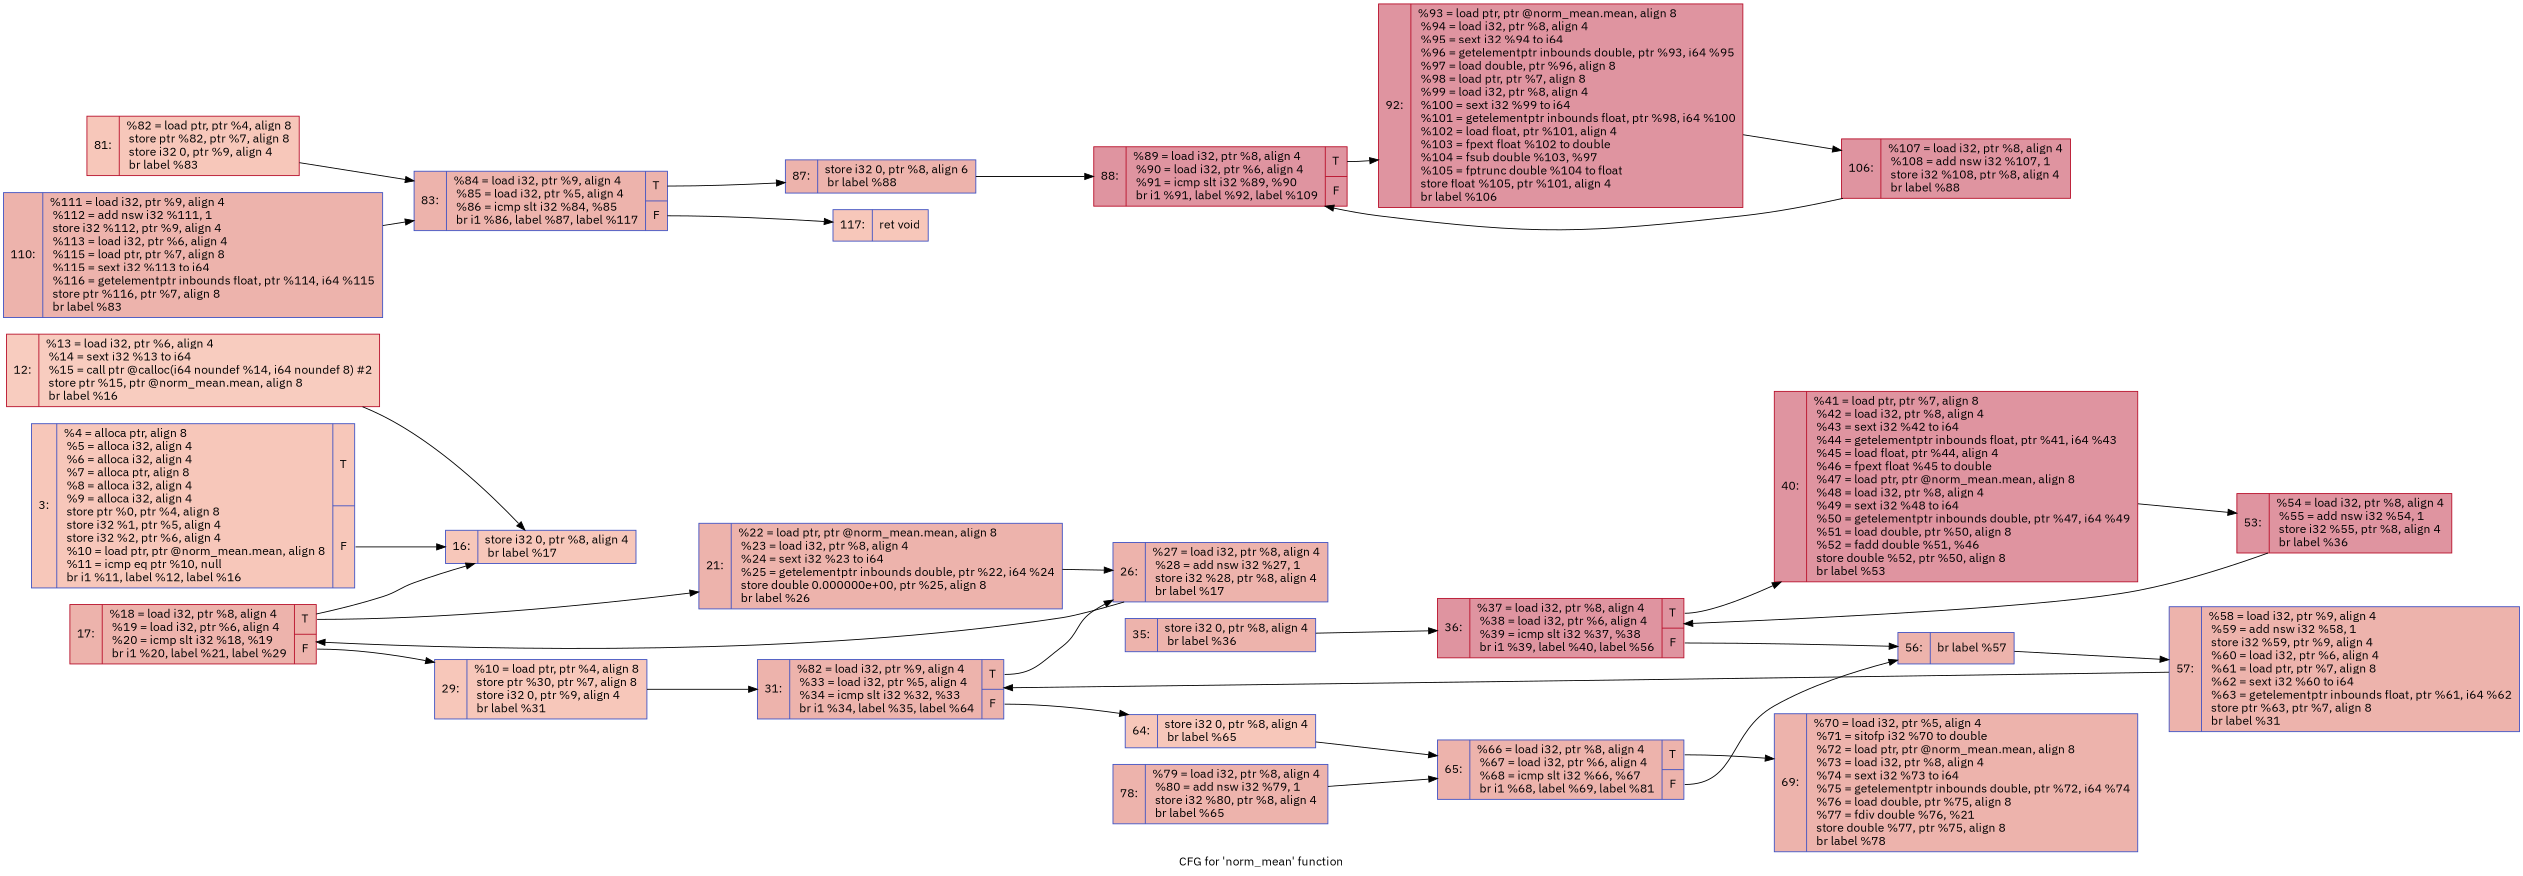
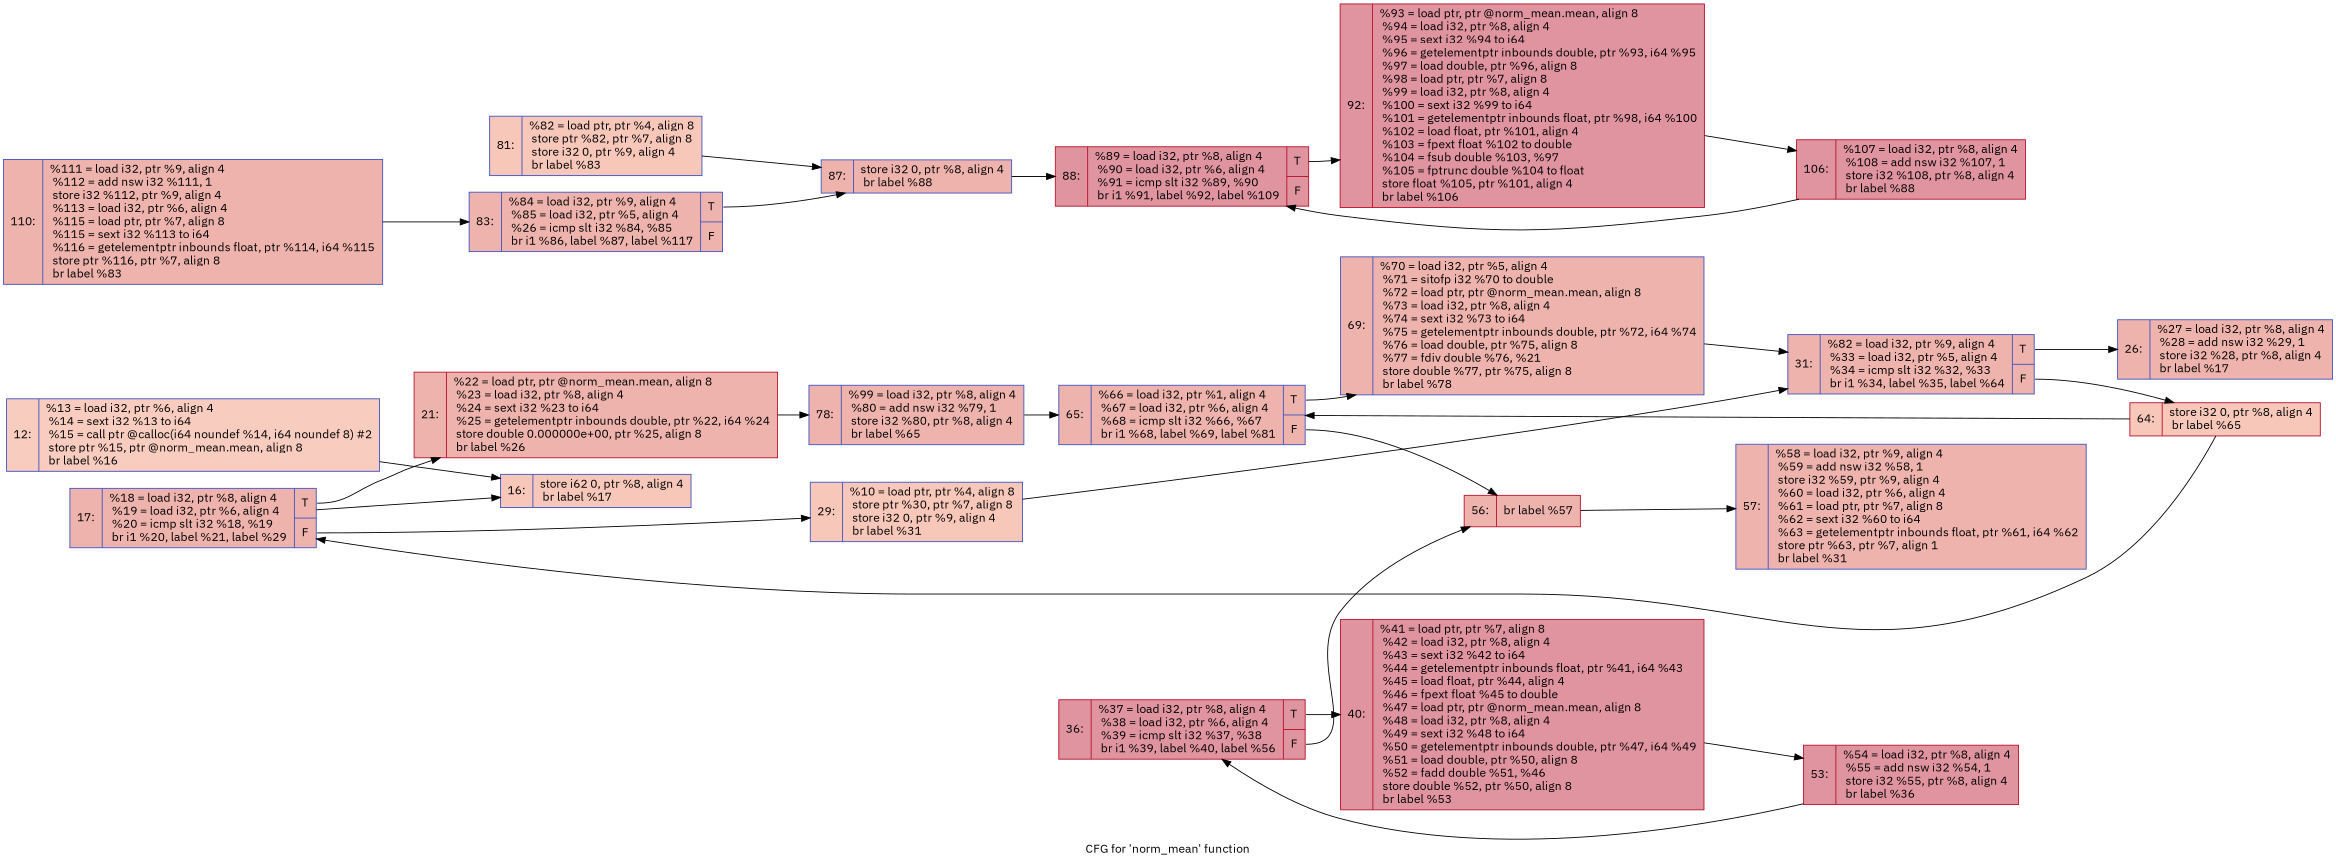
node "81:": color #b70d28ff -> #3d50c3ff
node "87:": text "store i32 0, ptr %8, align 6" -> "store i32 0, ptr %8, align 4"
edge "81:" -> "83:": now "81:" -> "87:"
node "83:": text "%86 = icmp slt i32 %84, %85" -> "%26 = icmp slt i32 %84, %85"
node "117:": removed
node "12:": color #b70d28ff -> #3d50c3ff
node "3:": removed
node "16:": text "store i32 0, ptr %8, align 4" -> "store i62 0, ptr %8, align 4"
node "26:": text "%28 = add nsw i32 %27, 1" -> "%28 = add nsw i32 %29, 1"
node "21:": color #3d50c3ff -> #b70d28ff
edge "21:" -> "26:": now "21:" -> "78:"
node "17:": color #b70d28ff -> #3d50c3ff
node "35:": removed
edge "26:" -> "17:": now "64:" -> "17:"
node "56:": color #3d50c3ff -> #b70d28ff
edge "57:" -> "31:": now "69:" -> "31:"
node "57:": text "store ptr %63, ptr %7, align 8" -> "store ptr %63, ptr %7, align 1"
node "64:": color #3d50c3ff -> #b70d28ff
node "65:": text "%66 = load i32, ptr %8, align 4" -> "%66 = load i32, ptr %1, align 4"
node "78:": text "%79 = load i32, ptr %8, align 4" -> "%99 = load i32, ptr %8, align 4"
